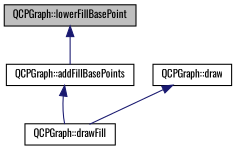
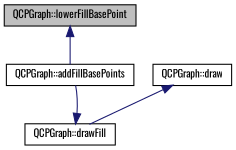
edge "QCPGraph::drawFill" -> "QCPGraph::addFillBasePoints": reversed
